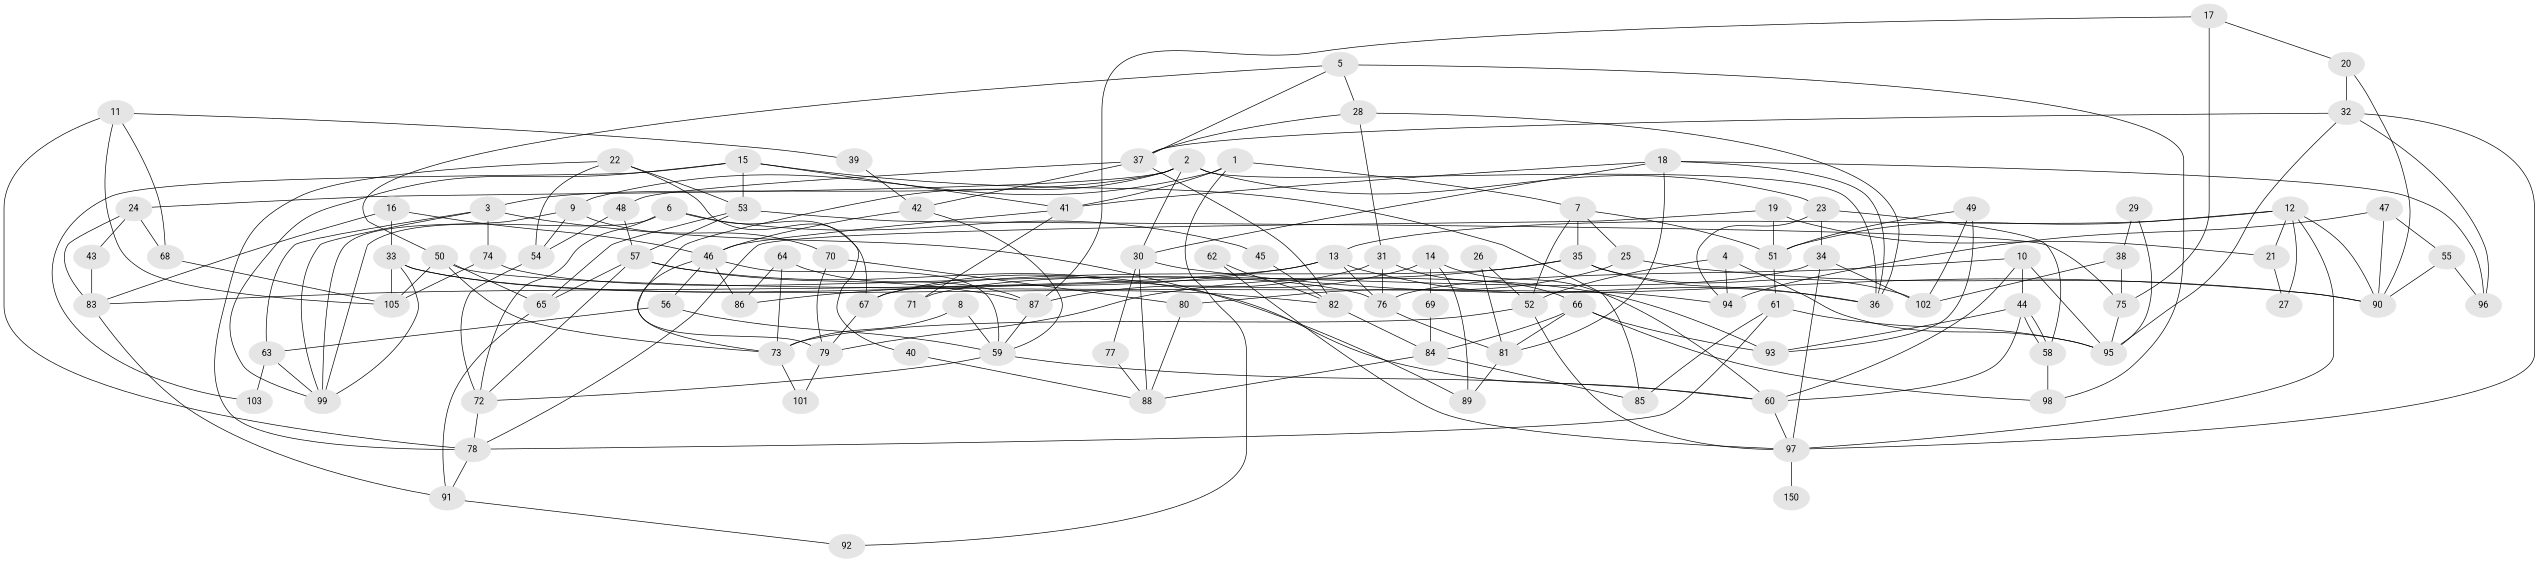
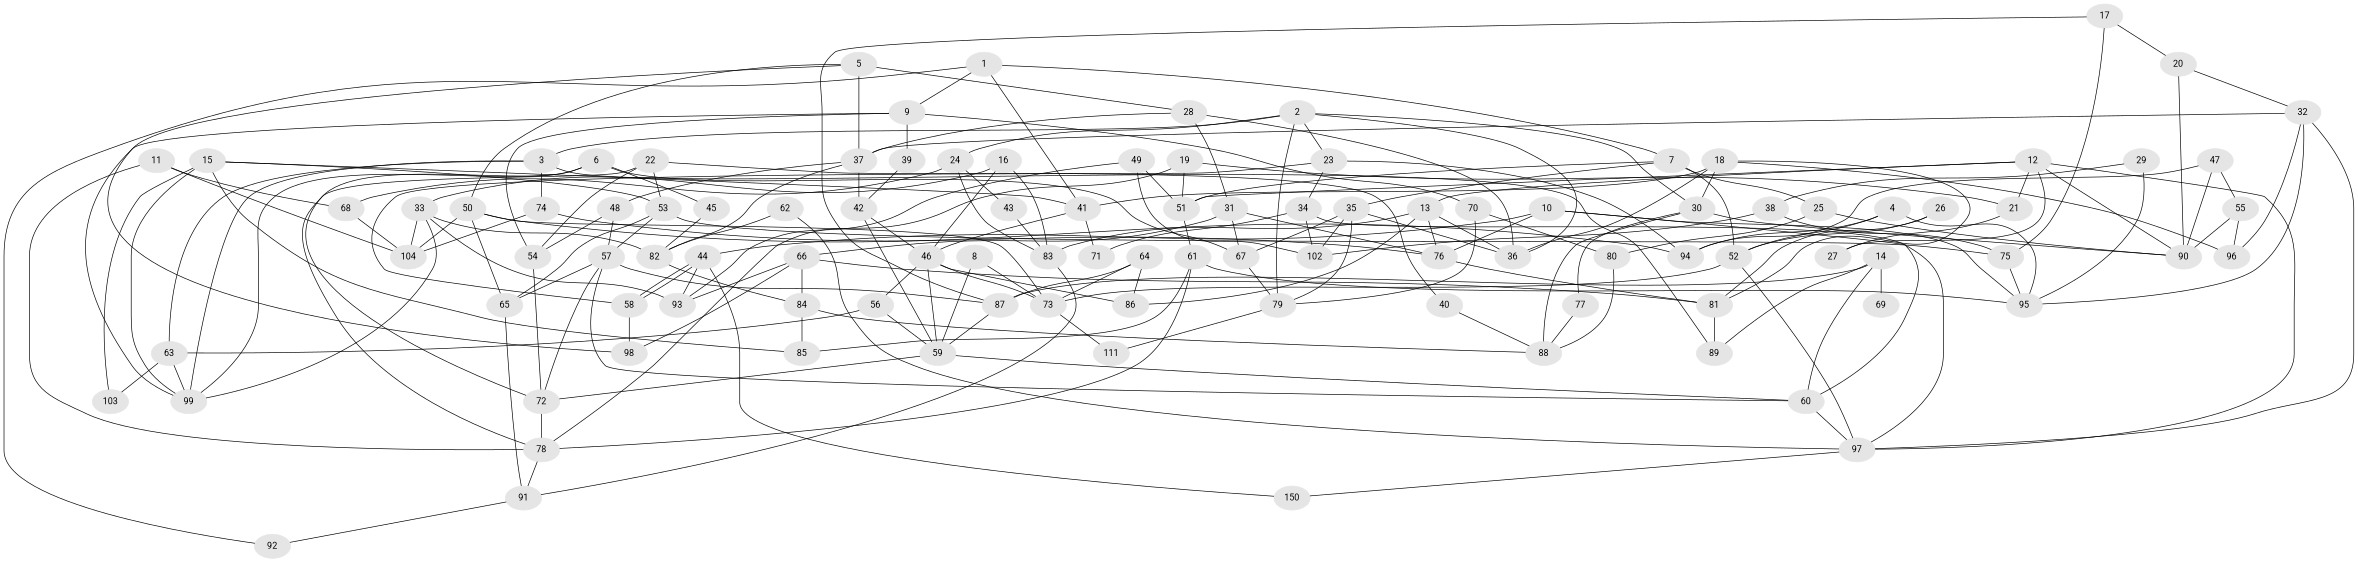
edge "11" -- "39": now "9" -- "39"
node "105": label "105" -> "104"
edge "69" -- "84": removed
edge "44" -- "60": now "44" -- "150"
node "101": label "101" -> "111"
